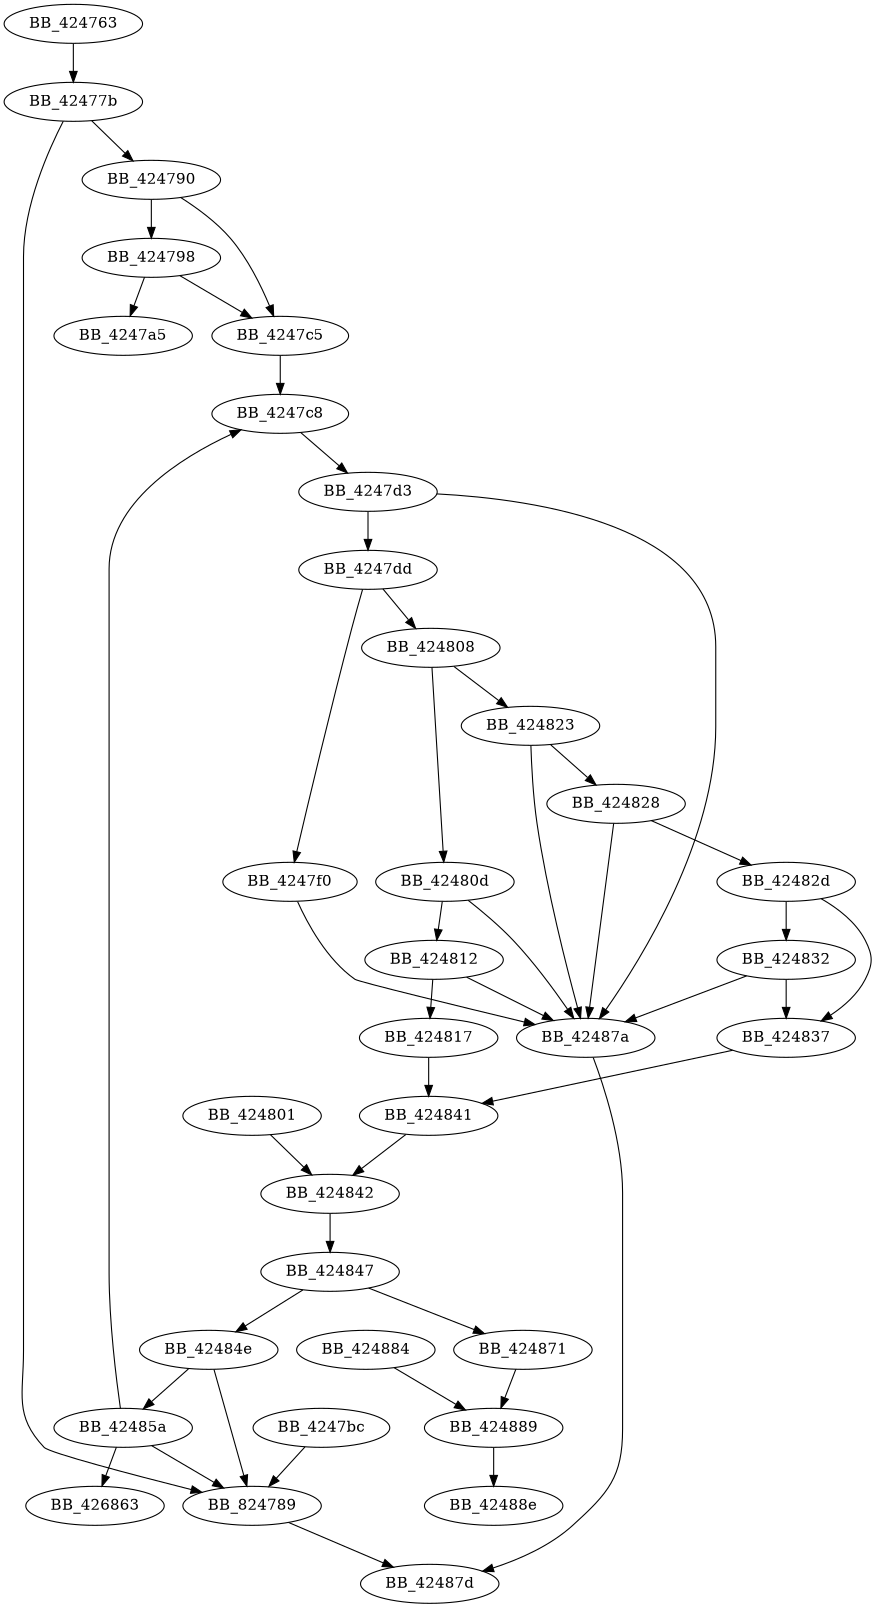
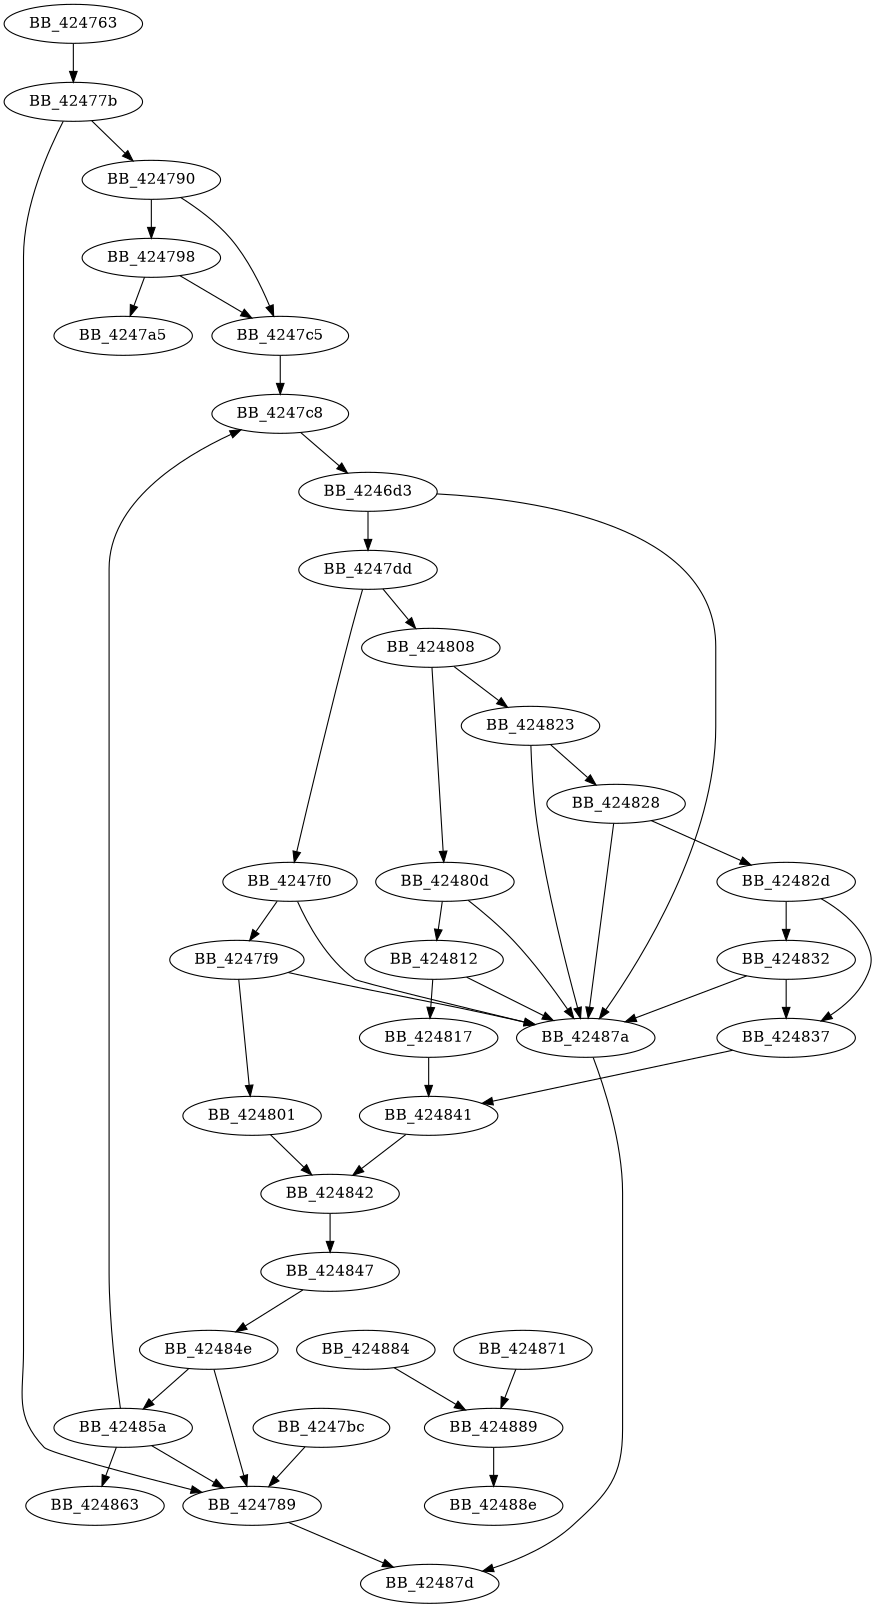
node "BB_4247d3": label "BB_4247d3" -> "BB_4246d3"
node "BB_4247f9": added
edge "BB_424847" -> "BB_424871": removed
node "BB_426863": label "BB_426863" -> "BB_424863"
node "BB_824789": label "BB_824789" -> "BB_424789"
